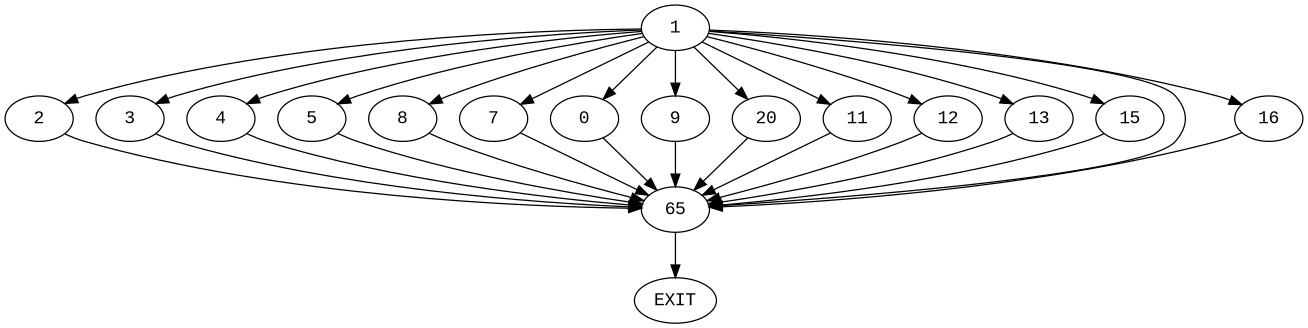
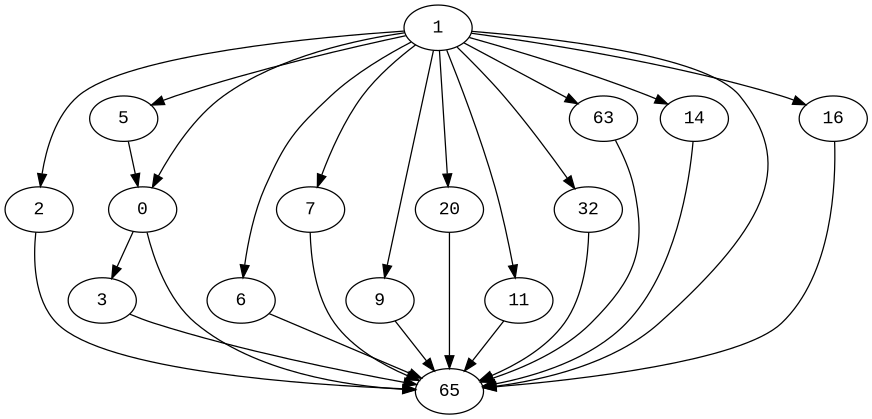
edge "1" -> "3": now "0" -> "3"
node "4": removed
node "8": label "8" -> "6"
node "12": label "12" -> "32"
node "13": label "13" -> "63"
node "15": label "15" -> "14"
edge "5" -> "65": now "5" -> "0"
node "EXIT": removed
